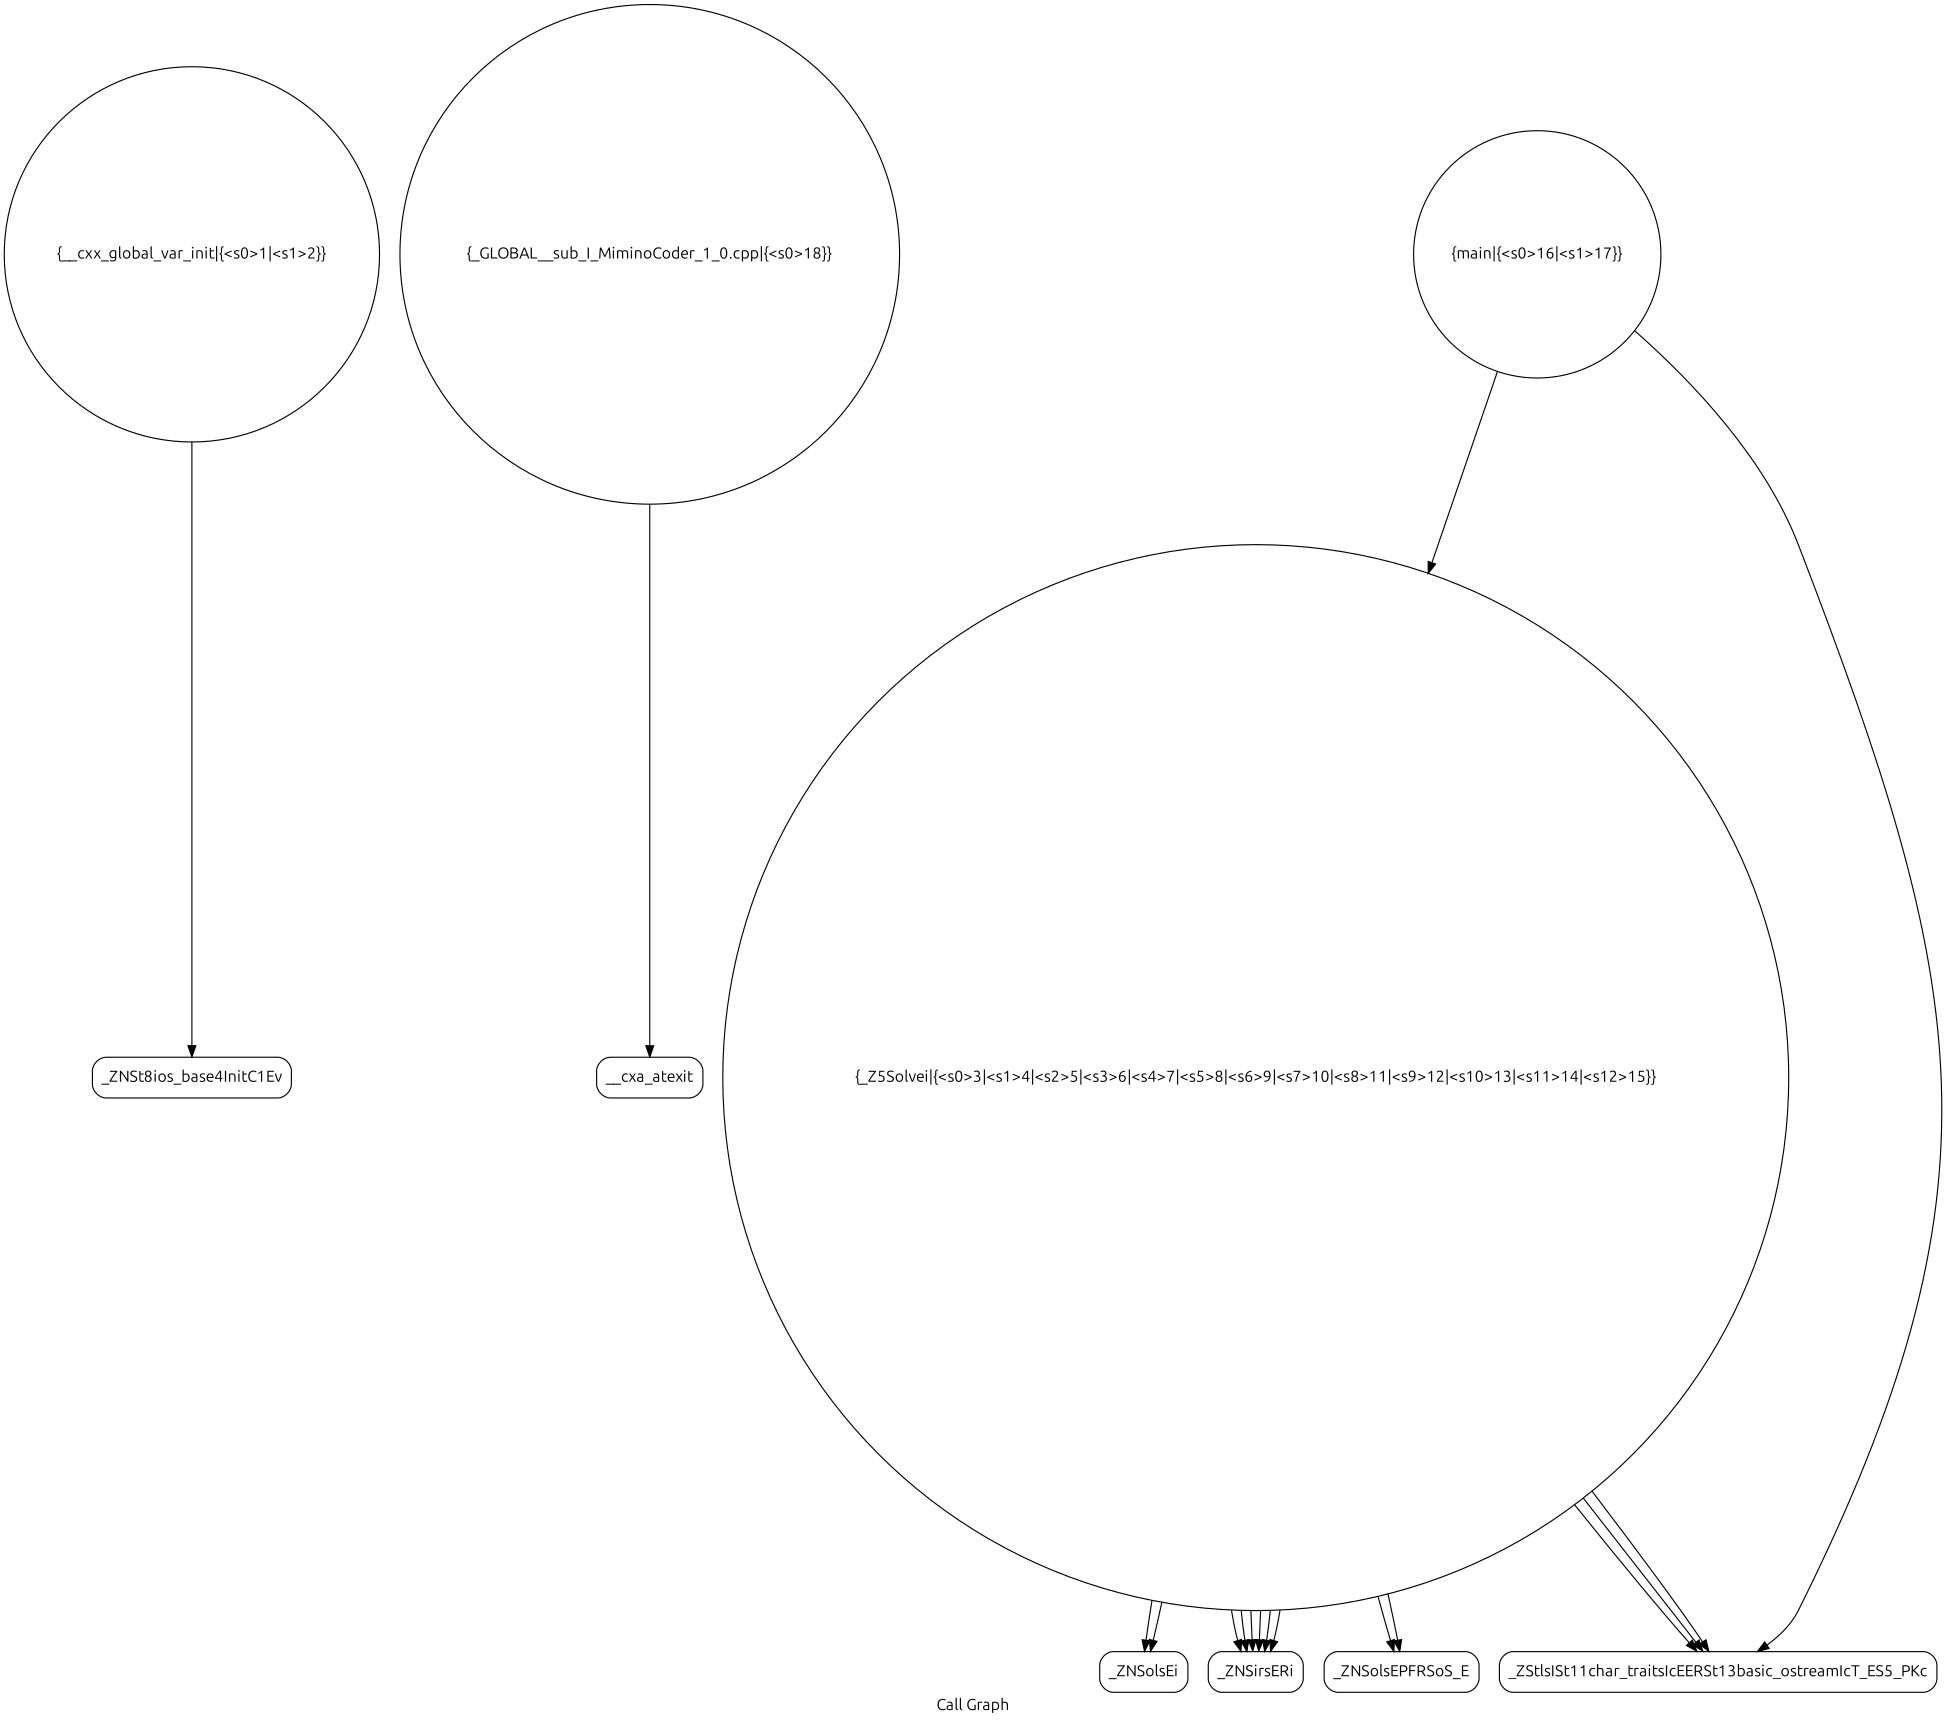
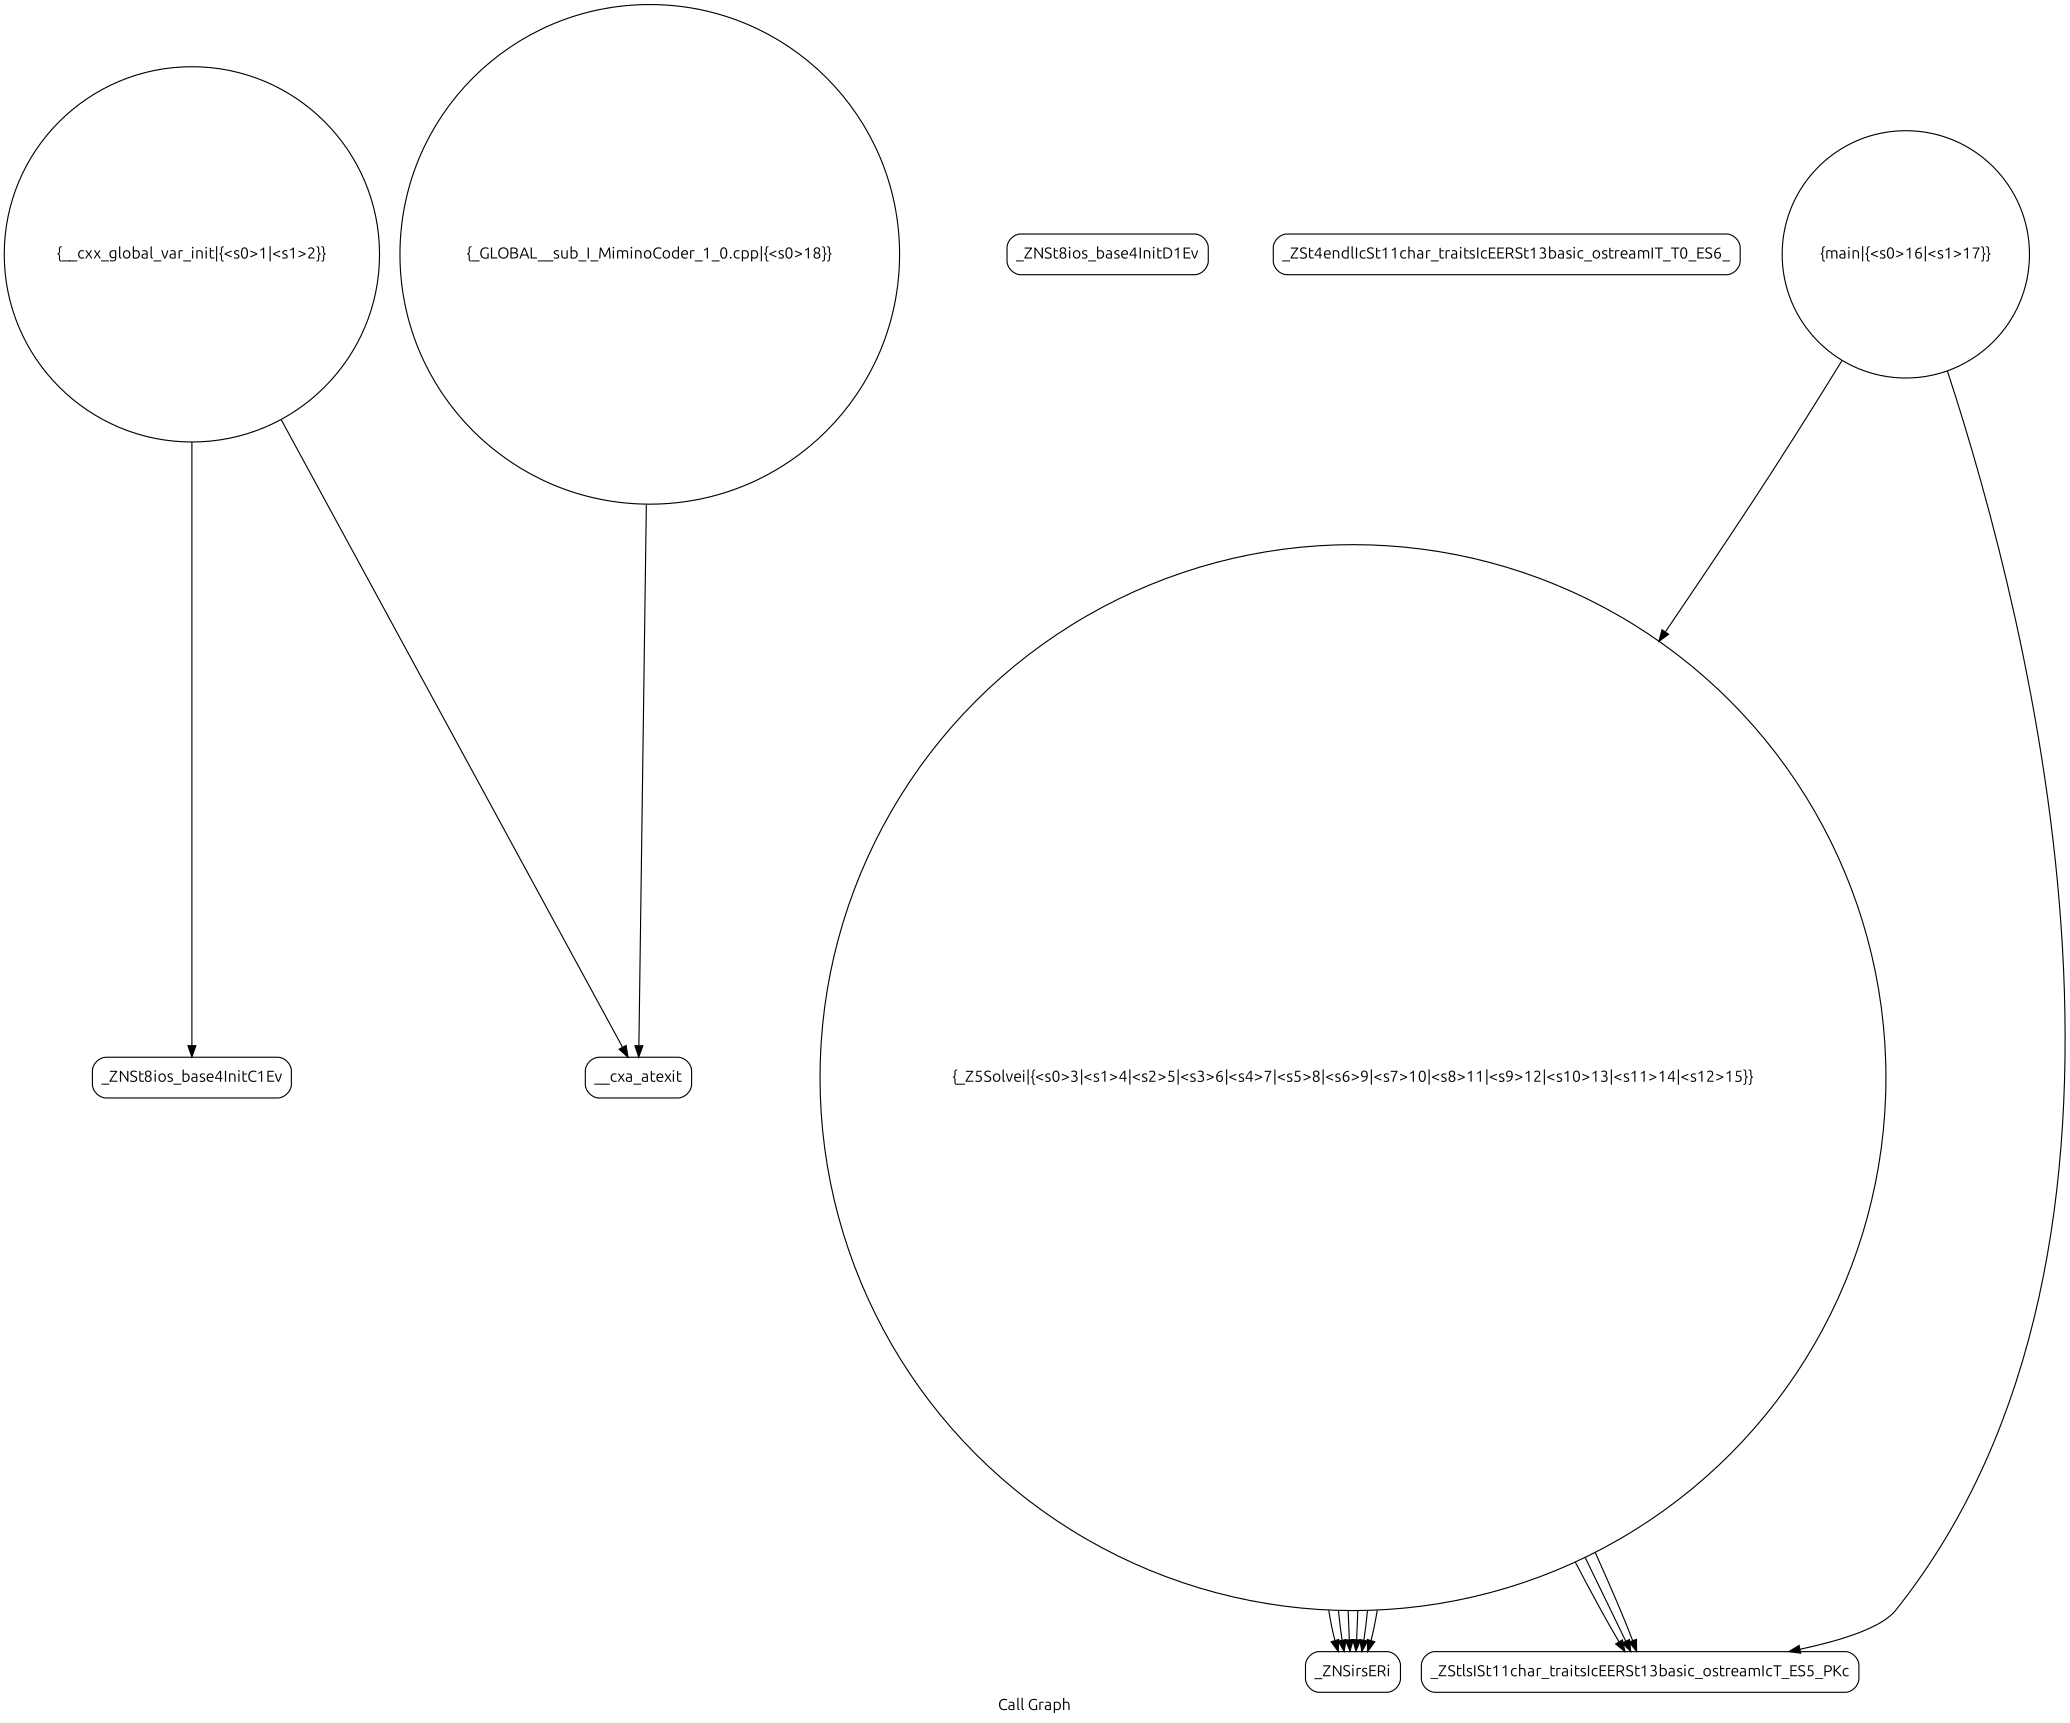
node "_ZNSt8ios_base4InitD1Ev": added
node "_ZSt4endlIcSt11char_traitsIcEERSt13basic_ostreamIT_T0_ES6_": added
edge "{__cxx_global_var_init|{<s0>1|<s1>2}}" -> "__cxa_atexit": added
node "_ZNSolsEi": removed
node "_ZNSolsEPFRSoS_E": removed
